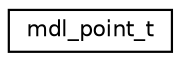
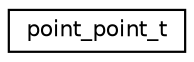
node "mdl_point_t": label "mdl_point_t" -> "point_point_t"
